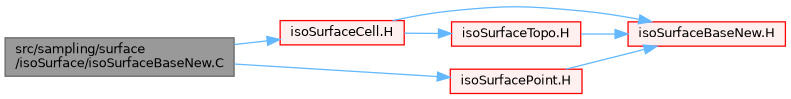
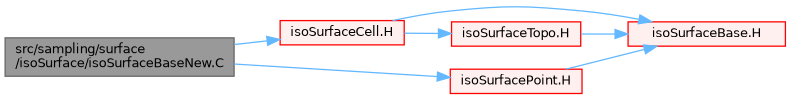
node "isoSurfaceBaseNew.H": label "isoSurfaceBaseNew.H" -> "isoSurfaceBase.H"
